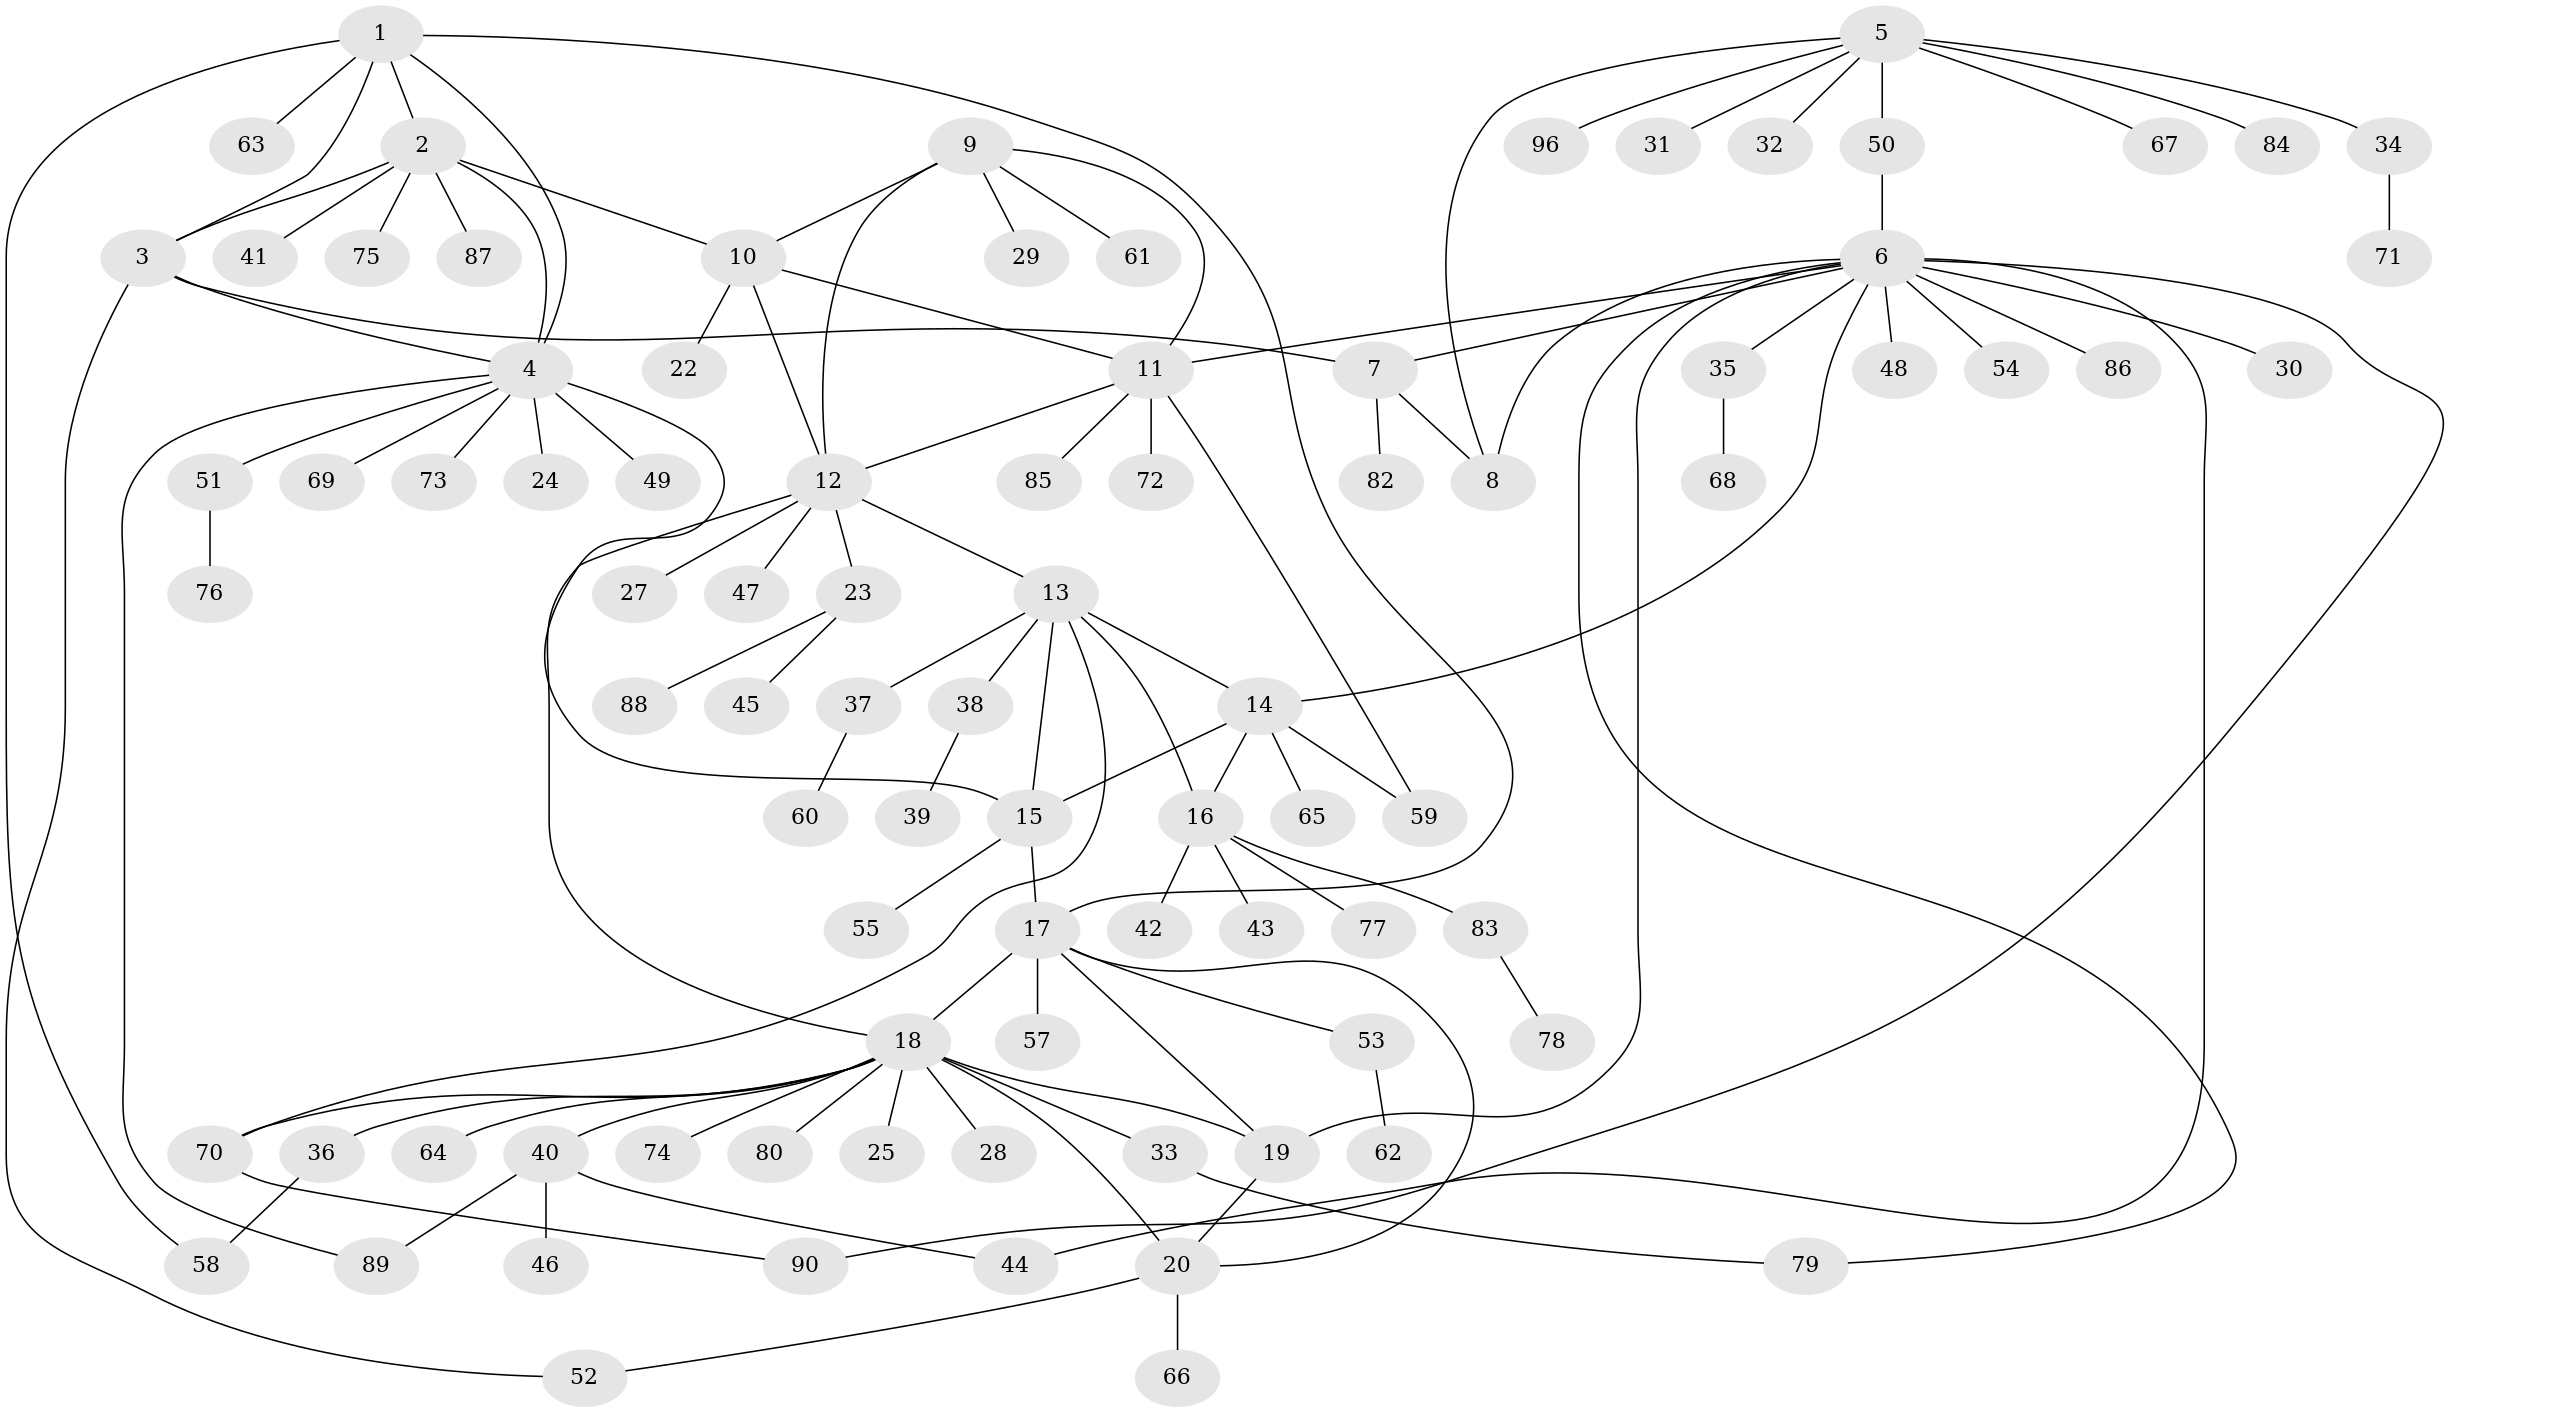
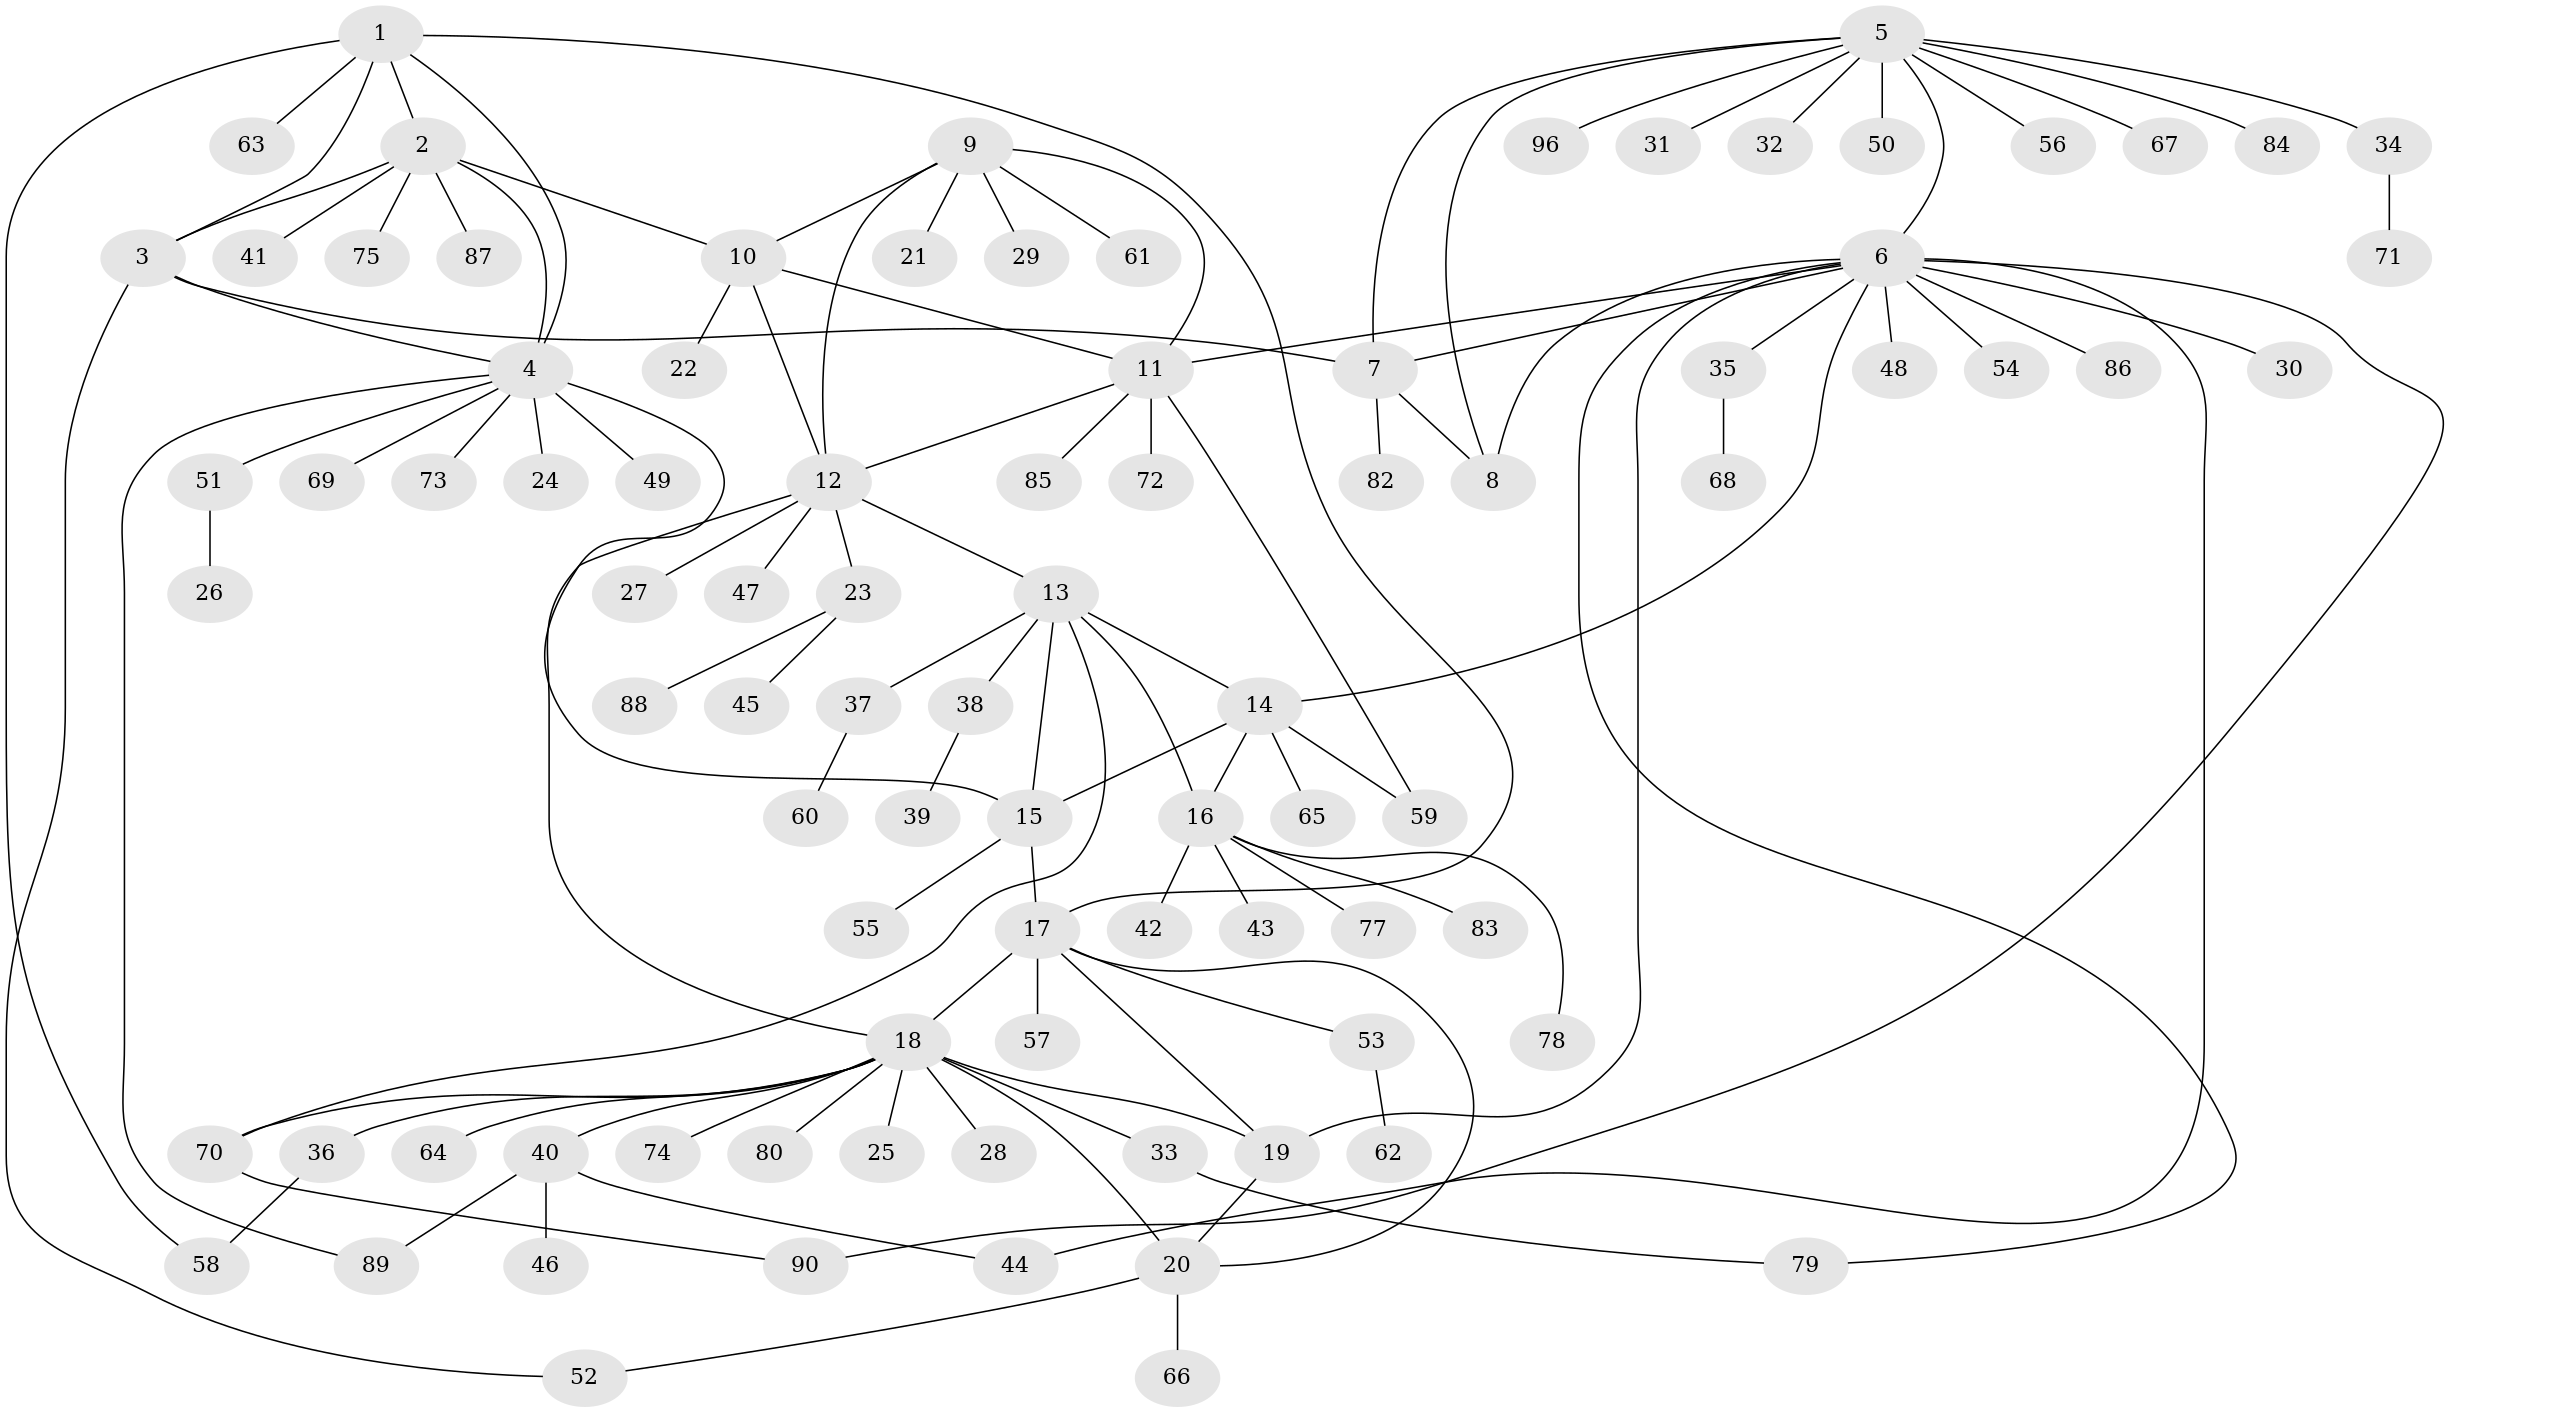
edge "5" -- "7": added
node "56": added
edge "50" -- "6": now "5" -- "6"
node "21": added
node "76": label "76" -> "26"
edge "83" -- "78": now "16" -- "78"
